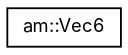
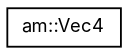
node "am::Vec6": label "am::Vec6" -> "am::Vec4"
